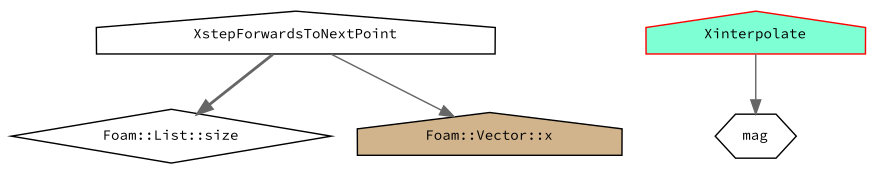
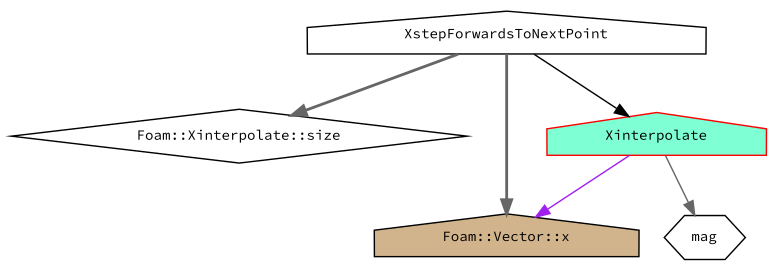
edge "XstepForwardsToNextPoint" -> "Xinterpolate": added
edge "XstepForwardsToNextPoint" -> "Foam::Vector::x": style solid -> bold
node "Foam::List::size": label "Foam::List::size" -> "Foam::Xinterpolate::size"
edge "Xinterpolate" -> "Foam::Vector::x": added
